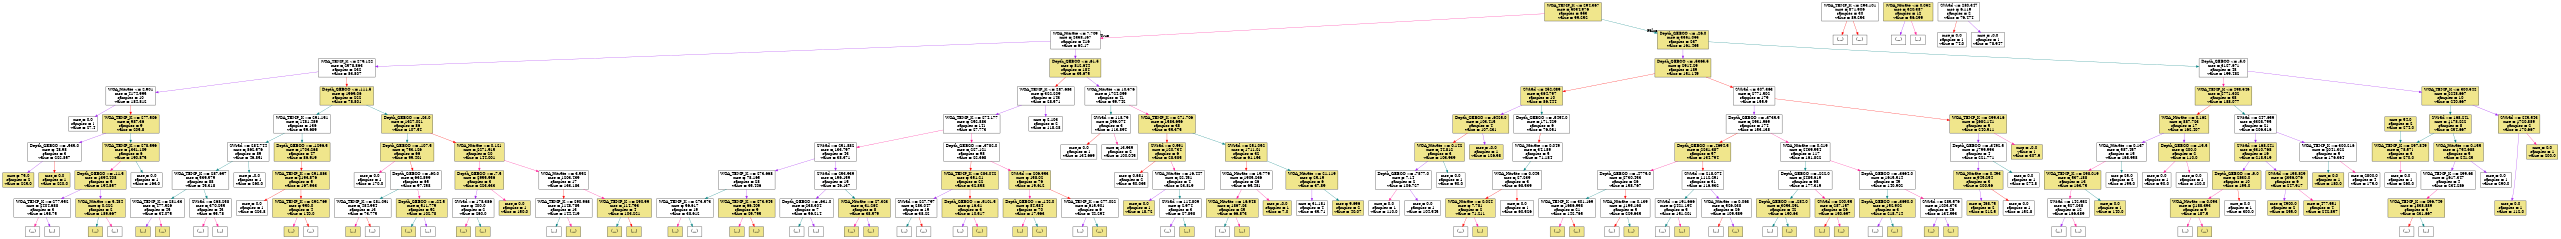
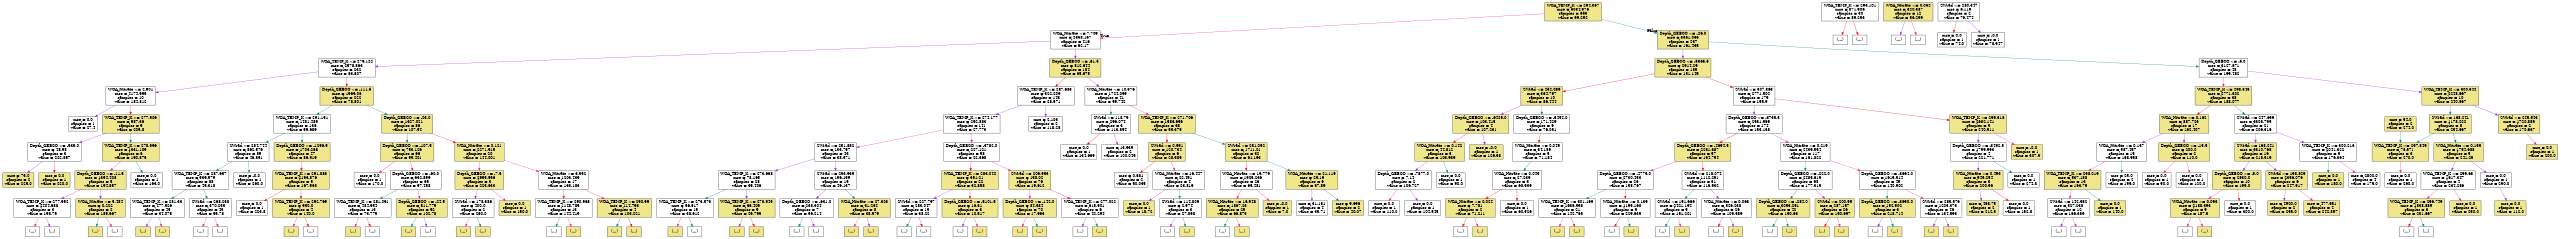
node "mse = -0.0 value = 1 value = 307.9": label "mse = -0.0 value = 1 value = 307.9" -> "mse = -0.0 samples = 1 value = 307.9"
edge "SWrad <= 245.543 mse = 1720.889 samples = 2 value = 170.667" -> "mse = 0.0 samples = 1 value = 112.0": now "mse = 0.0 samples = 1 value = 290.0" -> "mse = 0.0 samples = 1 value = 112.0"
node "mse = 0.0 samples = 1 value = 250.0": added
